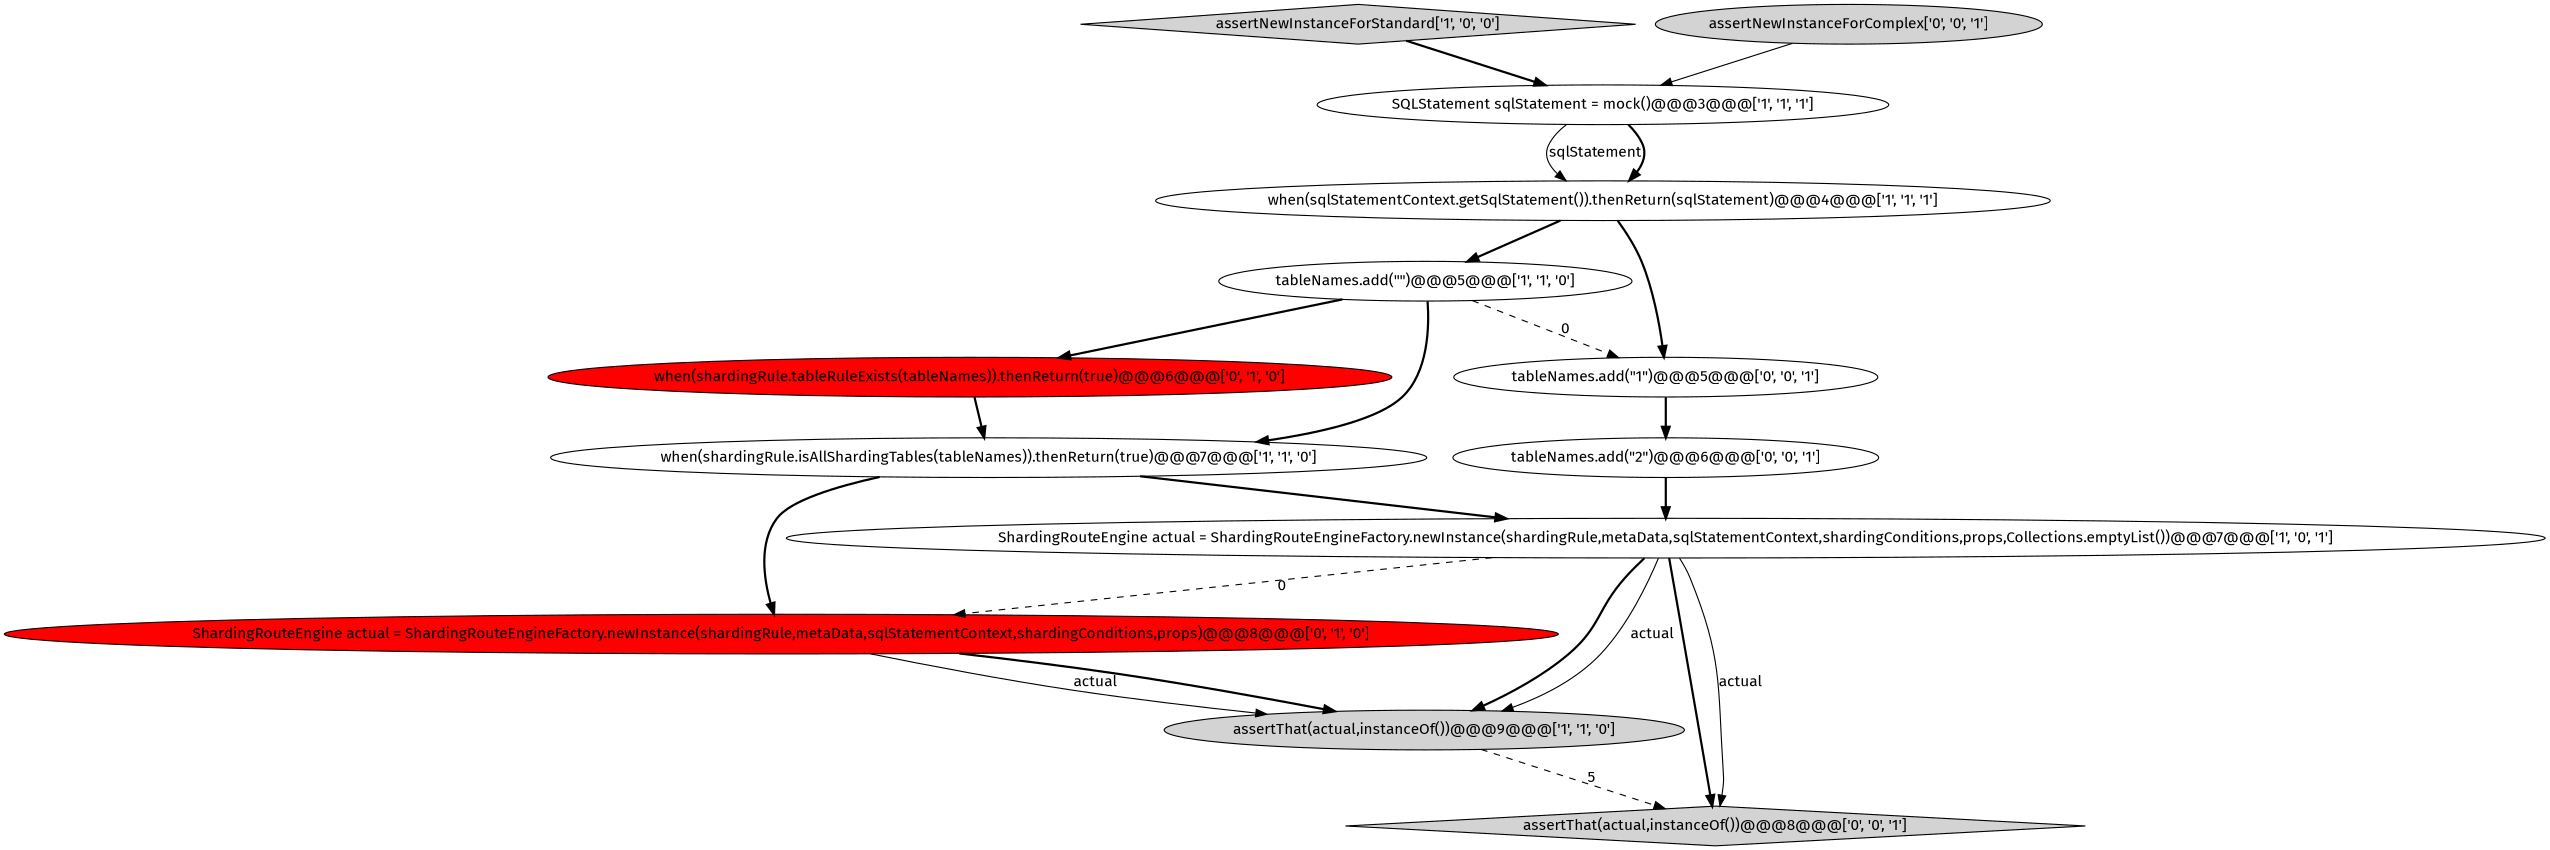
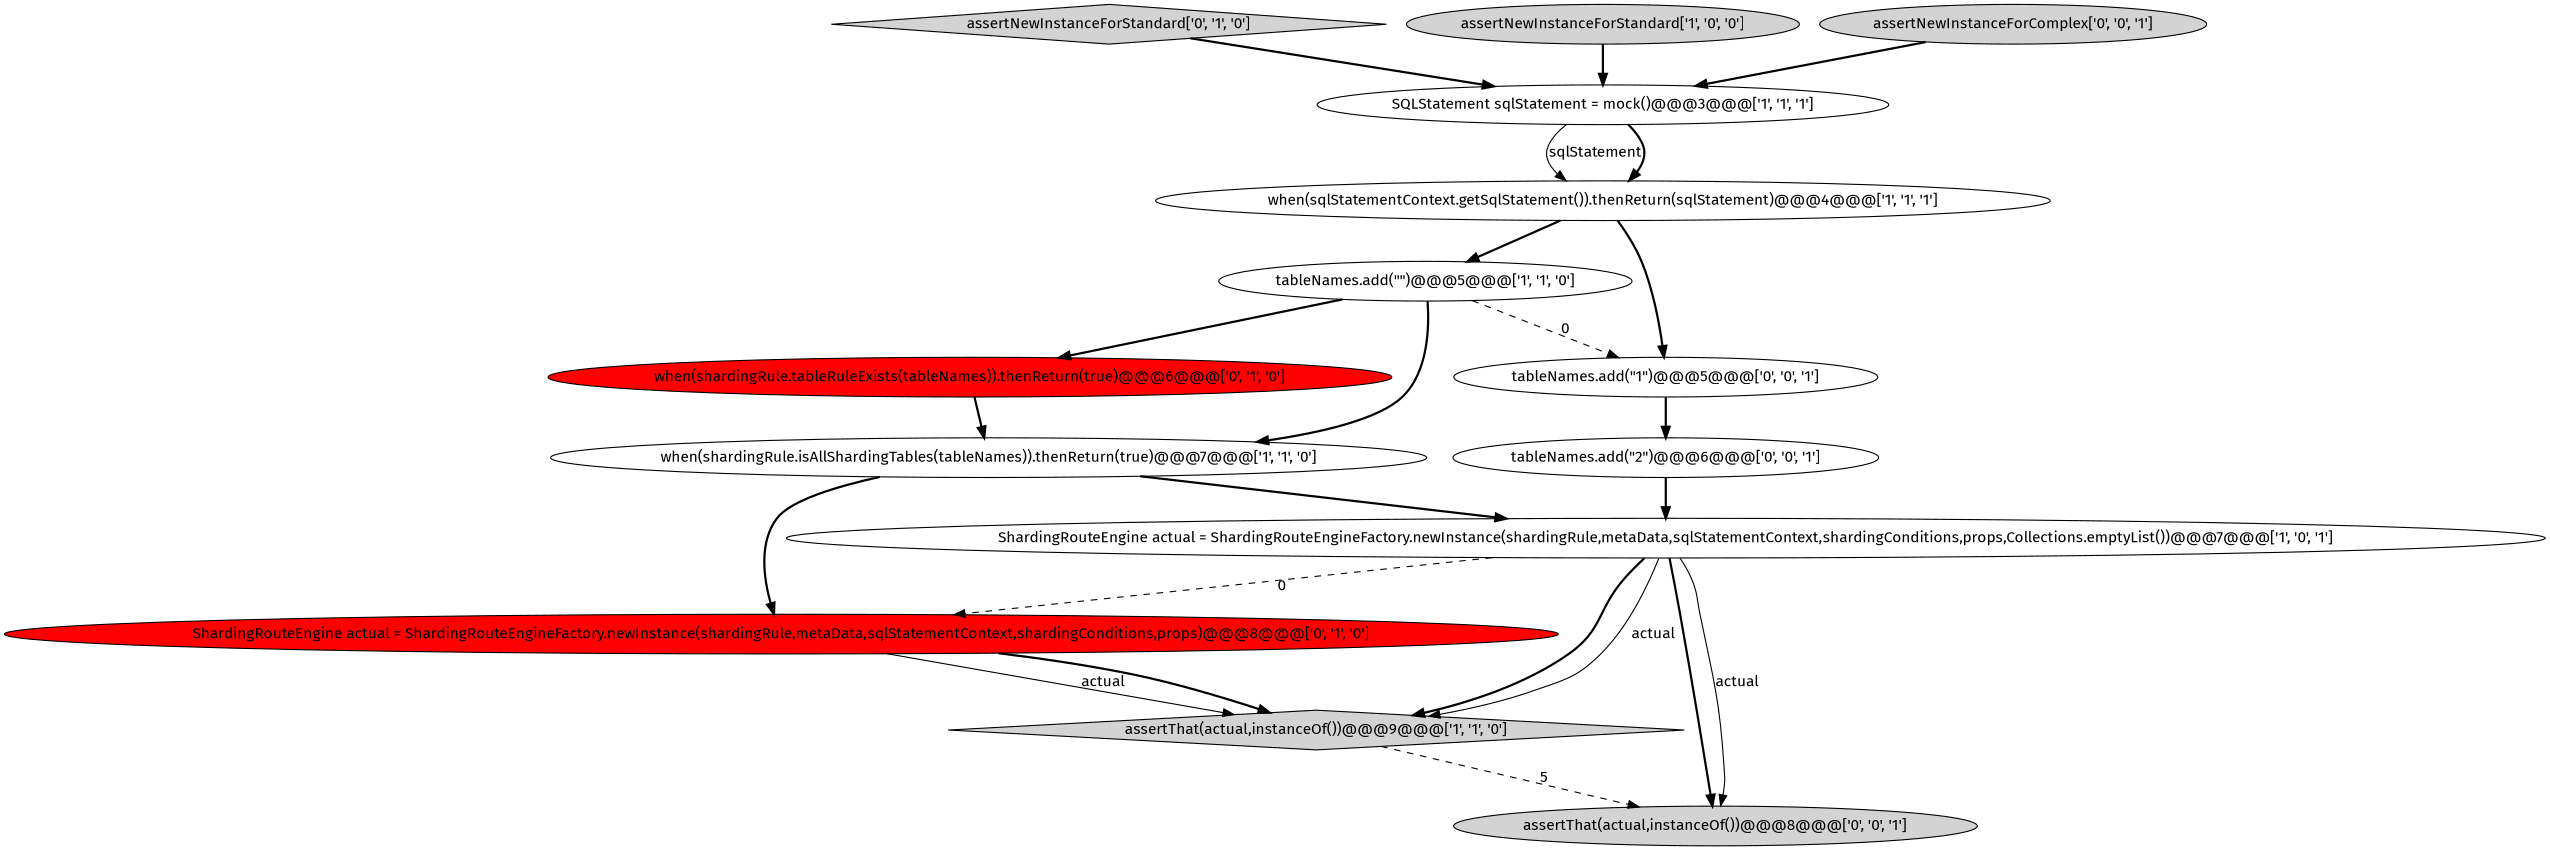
node "assertNewInstanceForStandard['0', '1', '0']": added
node "assertNewInstanceForStandard['1', '0', '0']": shape diamond -> ellipse
edge "assertNewInstanceForComplex['0', '0', '1']" -> "SQLStatement sqlStatement = mock()@@@3@@@['1', '1', '1']": style solid -> bold
node "assertThat(actual,instanceOf())@@@9@@@['1', '1', '0']": shape ellipse -> diamond
node "assertThat(actual,instanceOf())@@@8@@@['0', '0', '1']": shape diamond -> ellipse
